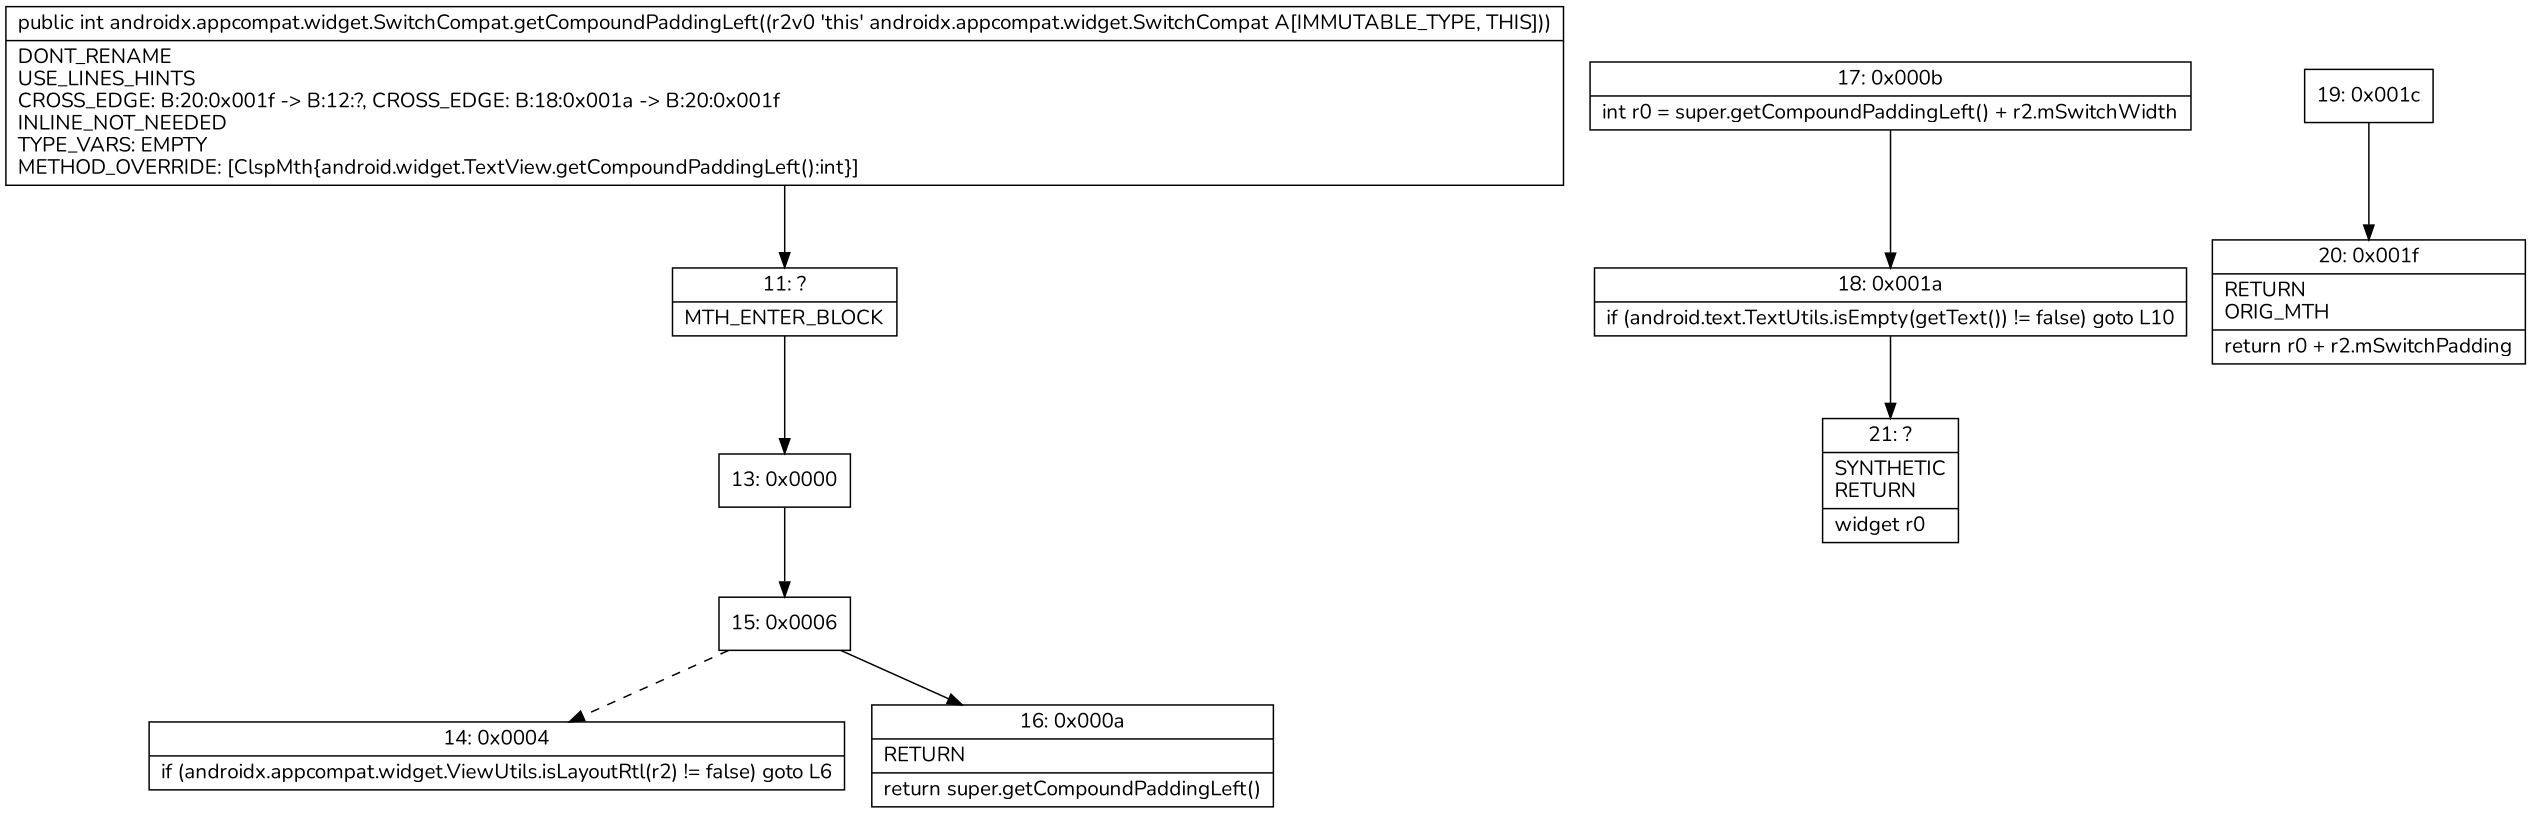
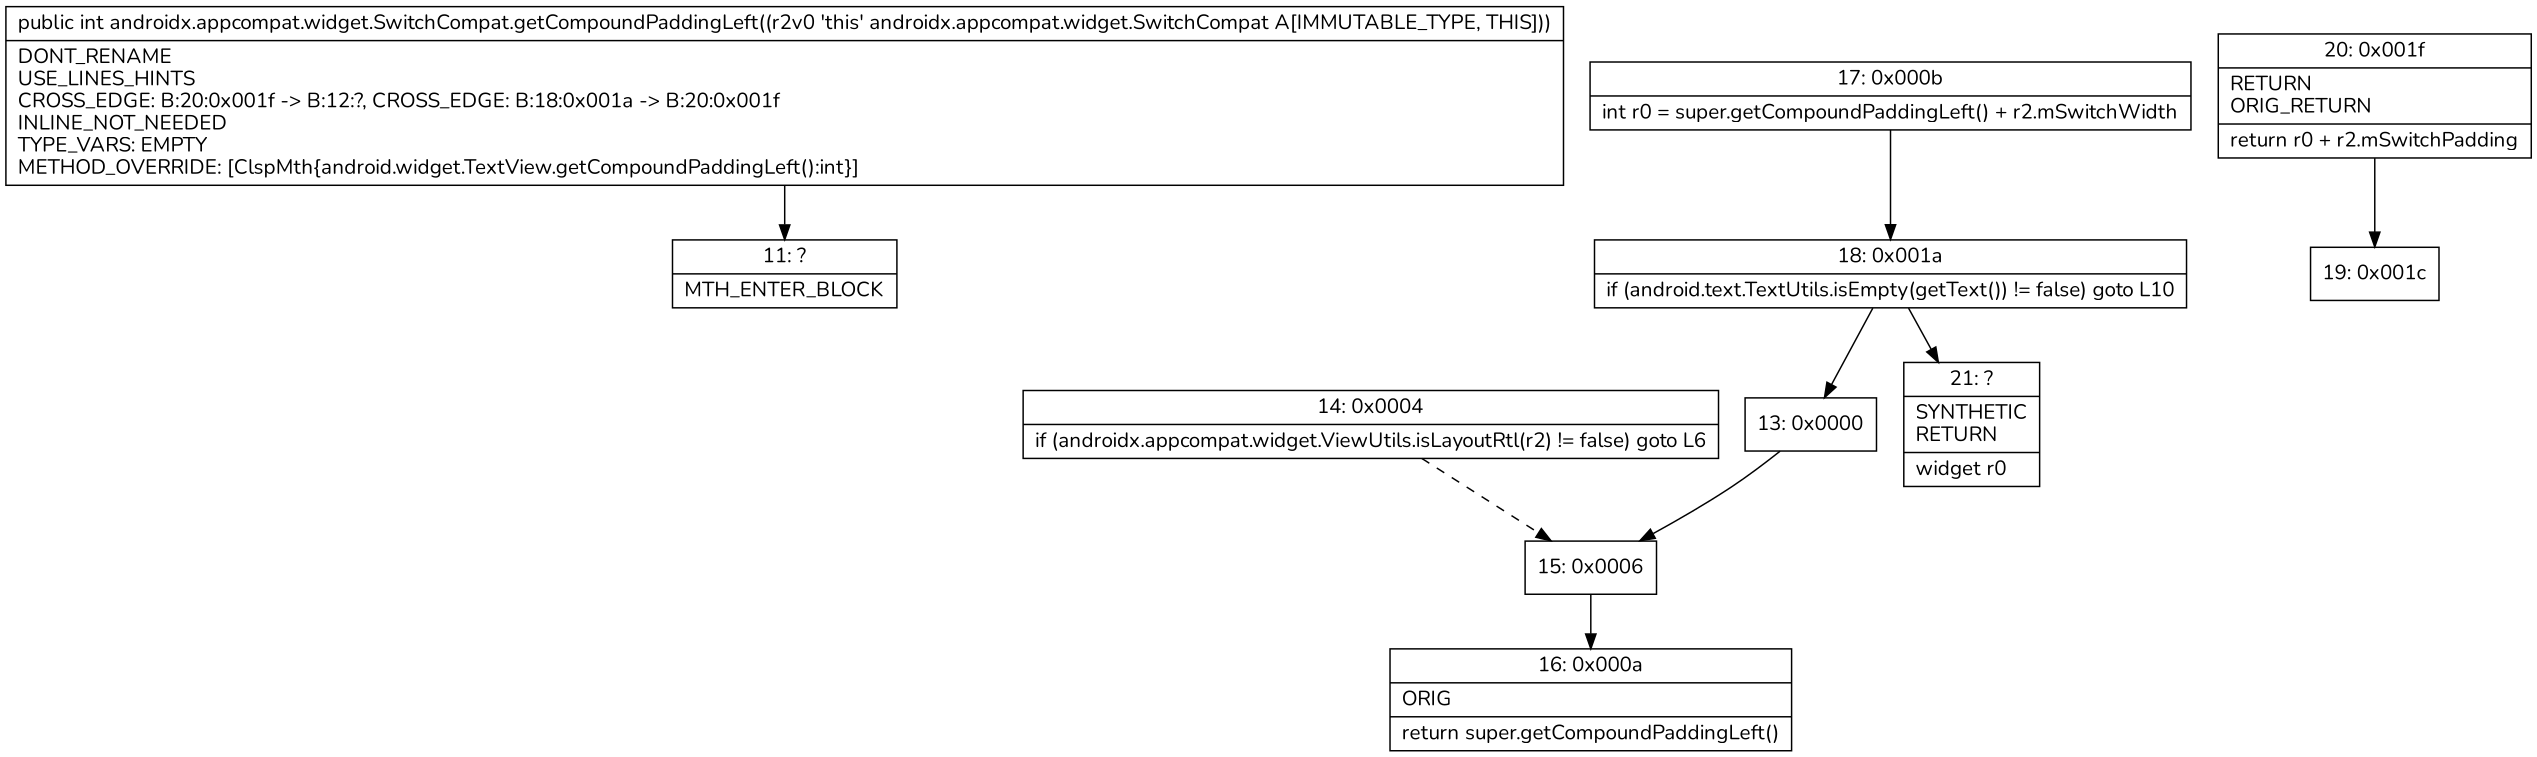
edge "19: 0x001c" -> "20: 0x001f": reversed
node "20: 0x001f": text "ORIG_MTH" -> "ORIG_RETURN"
edge "11: ?" -> "13: 0x0000": now "18: 0x001a" -> "13: 0x0000"
edge "15: 0x0006" -> "14: 0x0004": reversed
node "16: 0x000a": text "RETURN" -> "ORIG"
